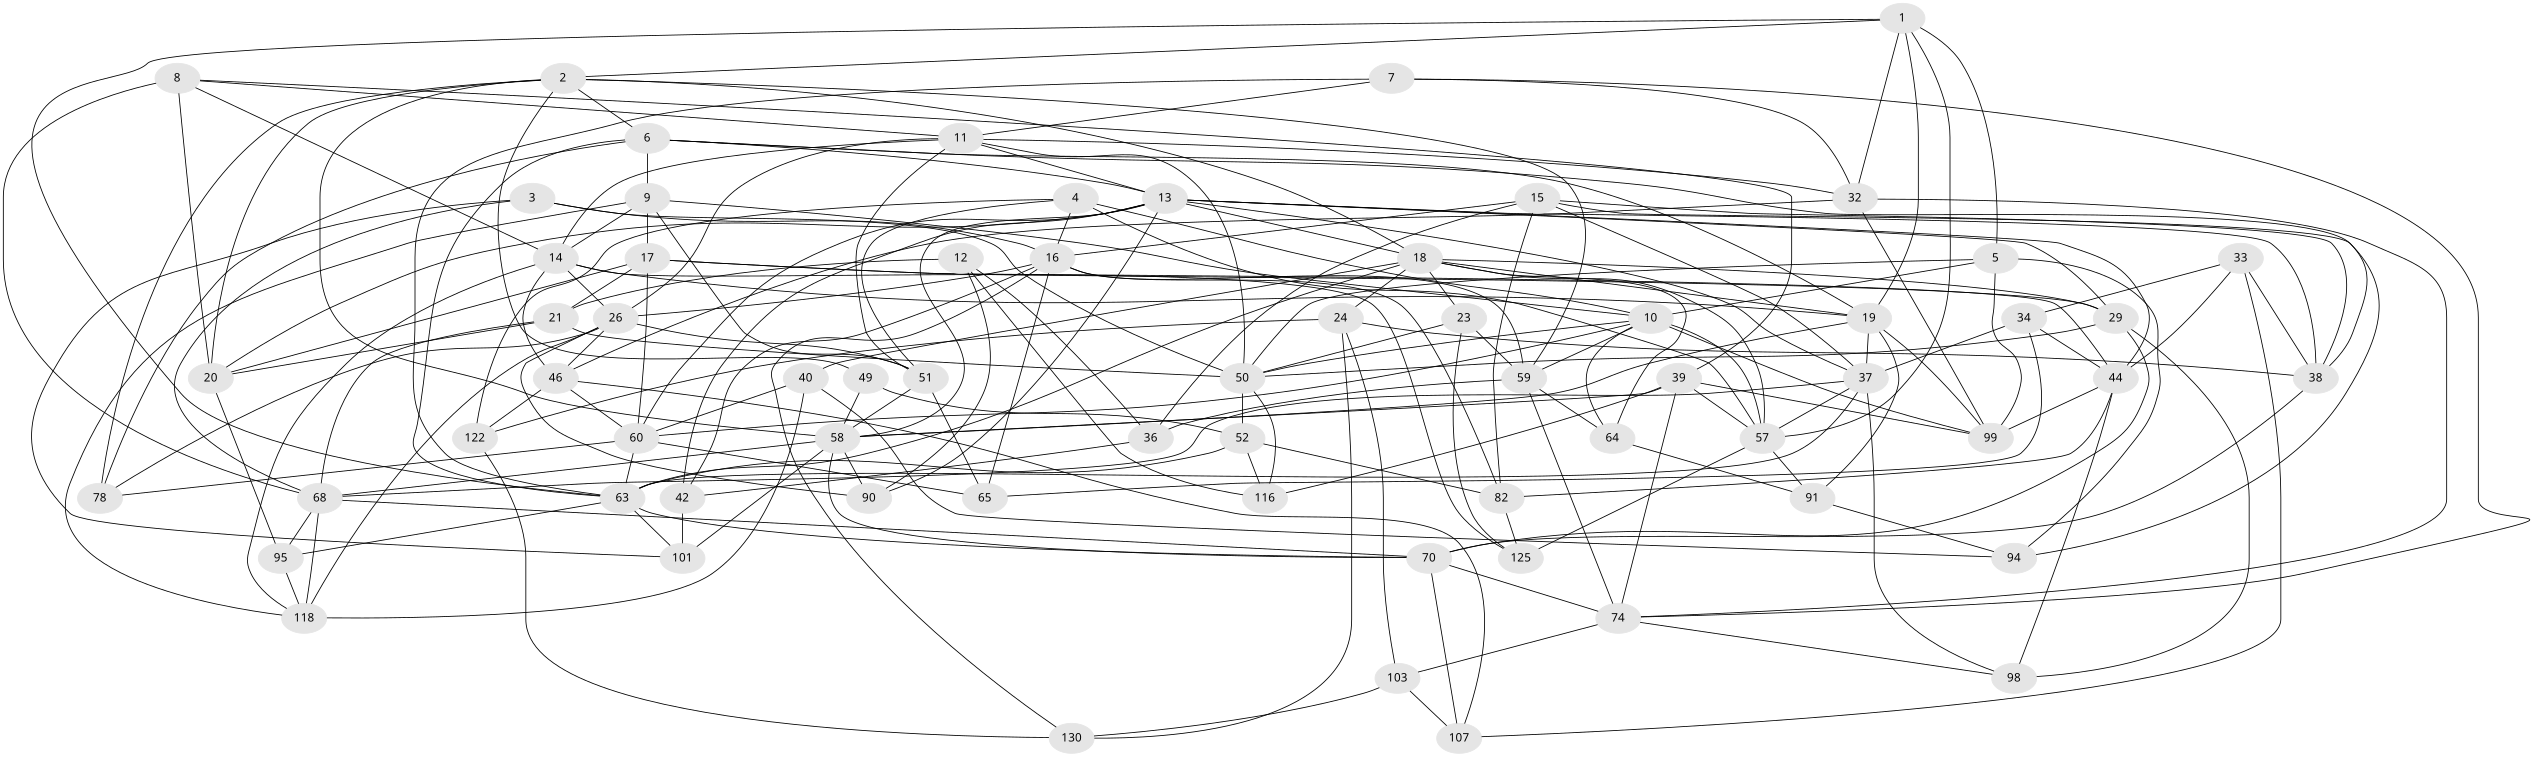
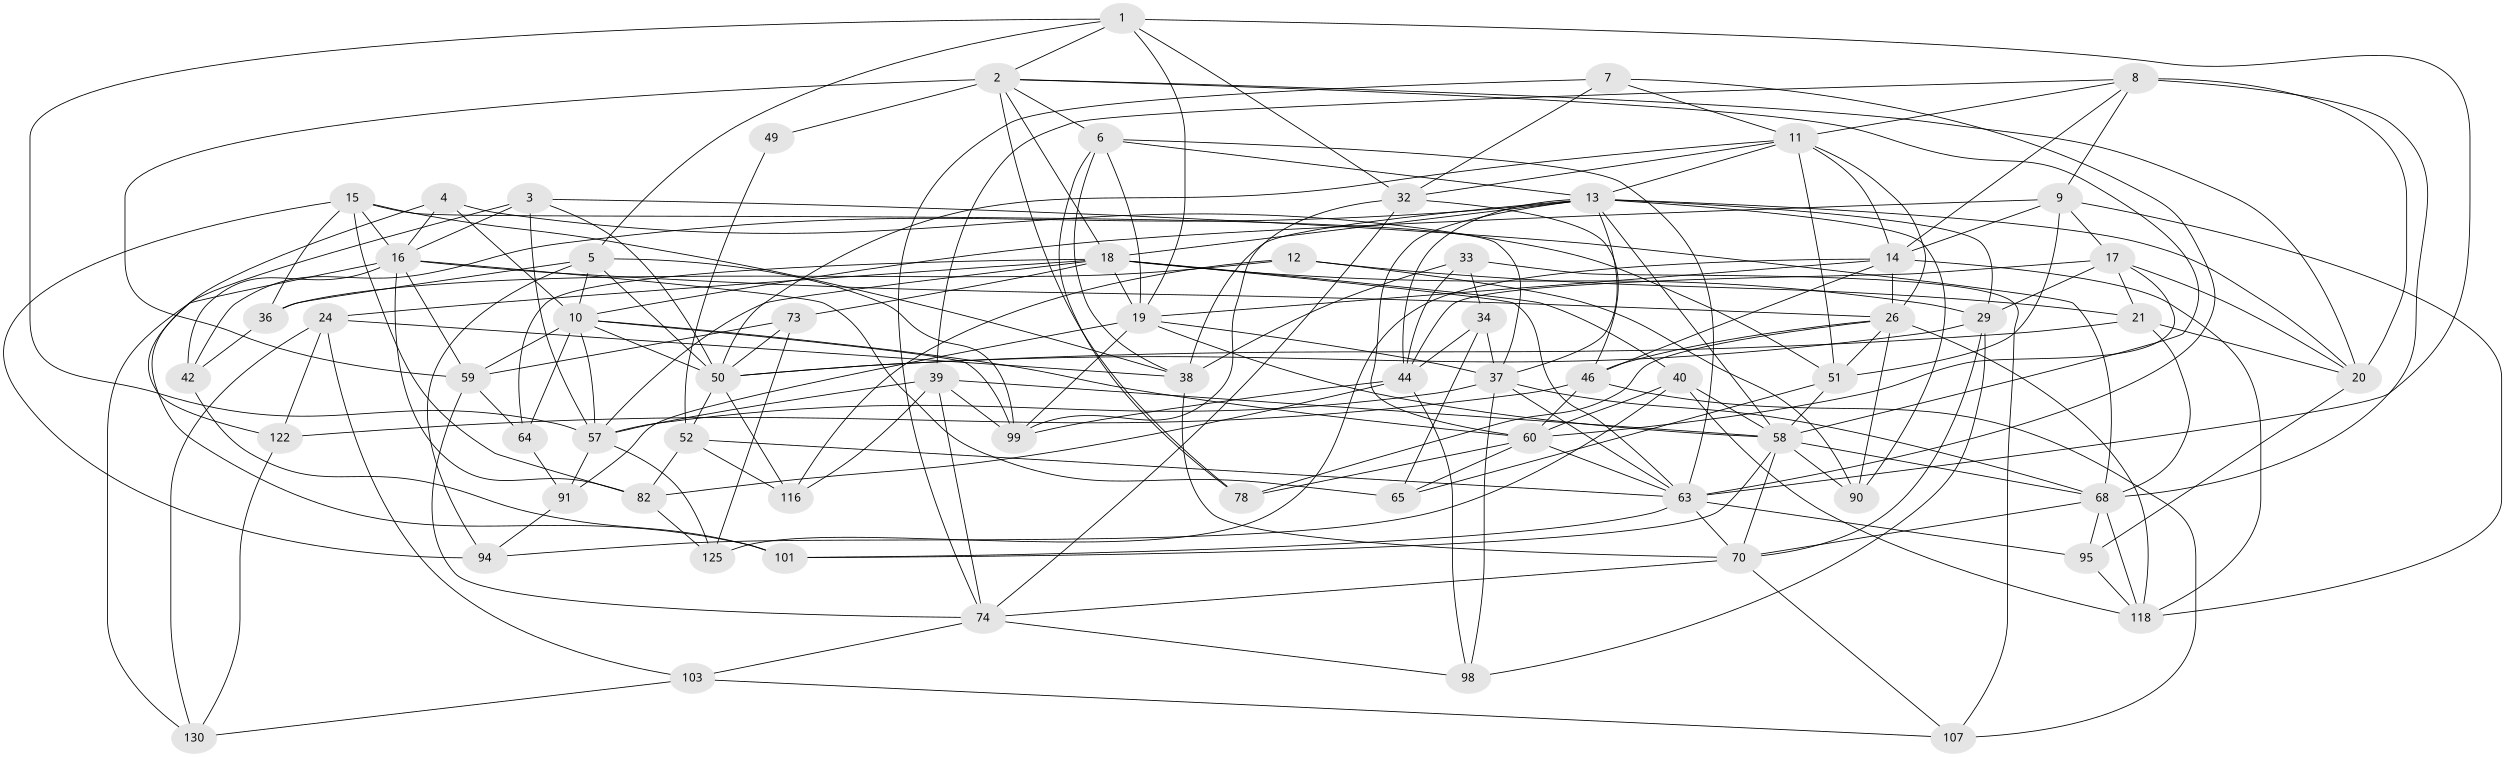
edge "6" -- "9": now "8" -- "9"
node "23": label "23" -> "73"
edge "4" -- "57": now "3" -- "57"
edge "59" -- "36": now "5" -- "36"
edge "49" -- "58": now "40" -- "58"
